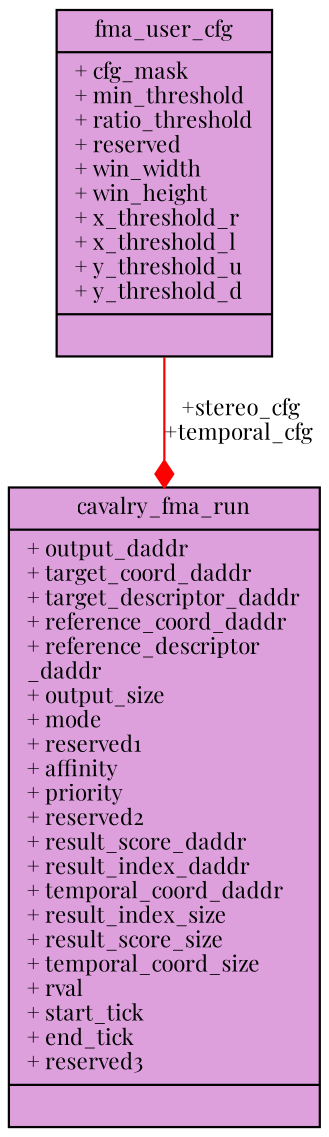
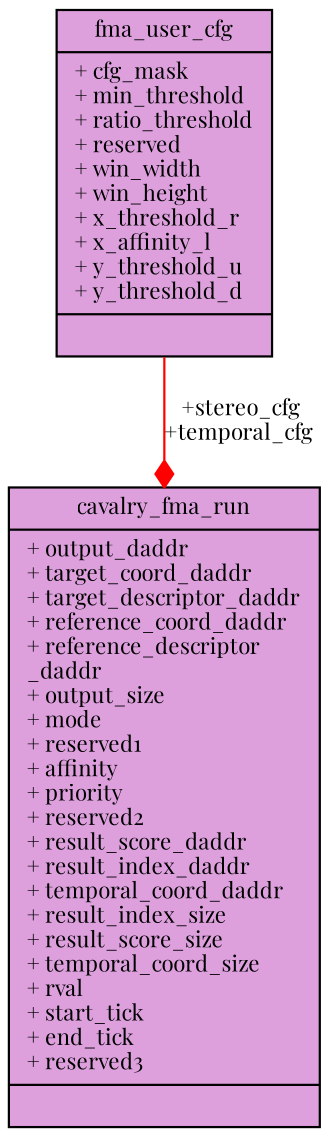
node "fma_user_cfg": text "+ x_threshold_l" -> "+ x_affinity_l"
